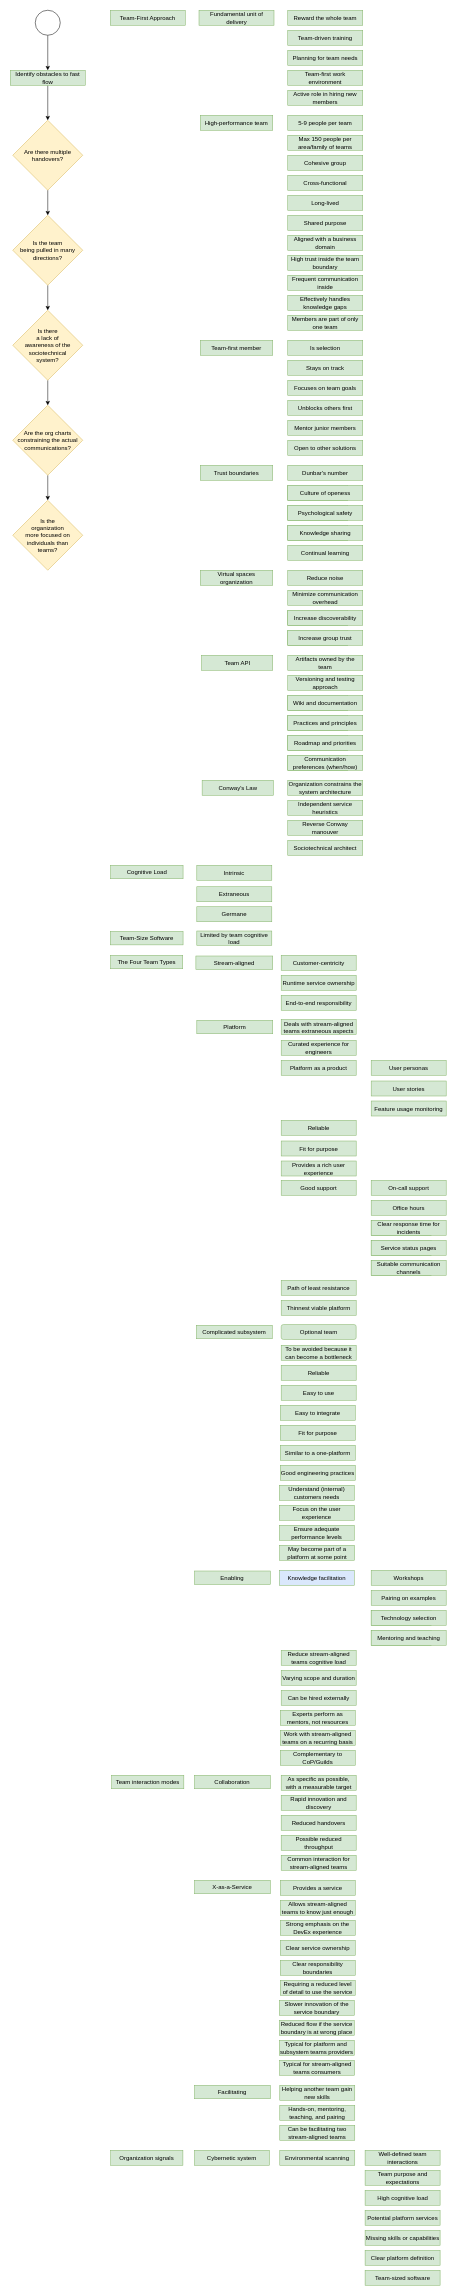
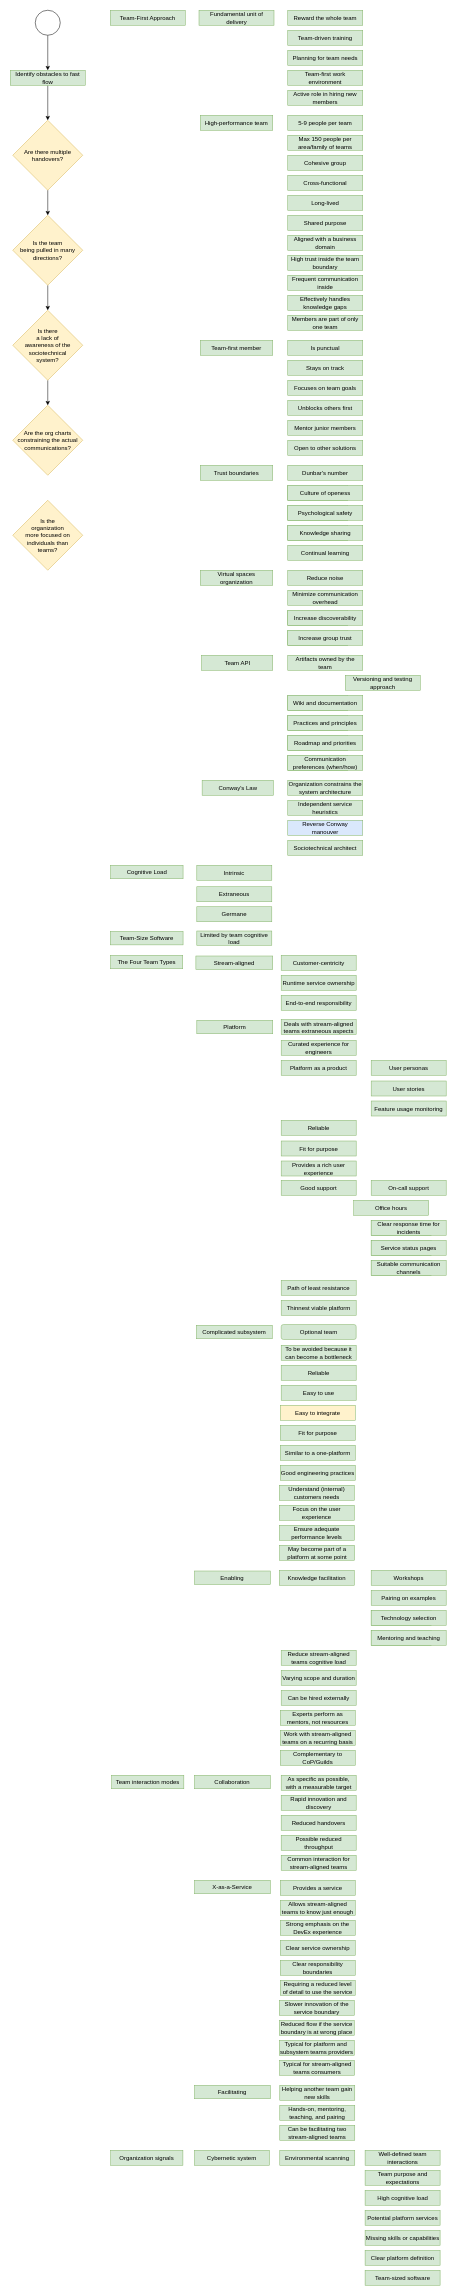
node "Is selection": label "Is selection" -> "Is punctual"
edge "Are the org charts constraining the actual communications?" -> "Is the organization more focused on individuals than teams?": removed
node "Versioning and testing approach": moved (325, 683) -> (383, 683)
node "Reverse Conway manouver": fillcolor #d5e8d4 -> #dae8fc
node "Office hours": moved (409, 1208) -> (391, 1208)
node "Easy to integrate": fillcolor #d5e8d4 -> #fff2cc
node "Knowledge facilitation": fillcolor #dae8fc -> #d5e8d4
